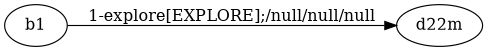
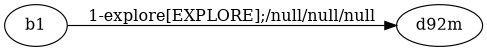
node "d22m": label "d22m" -> "d92m"
